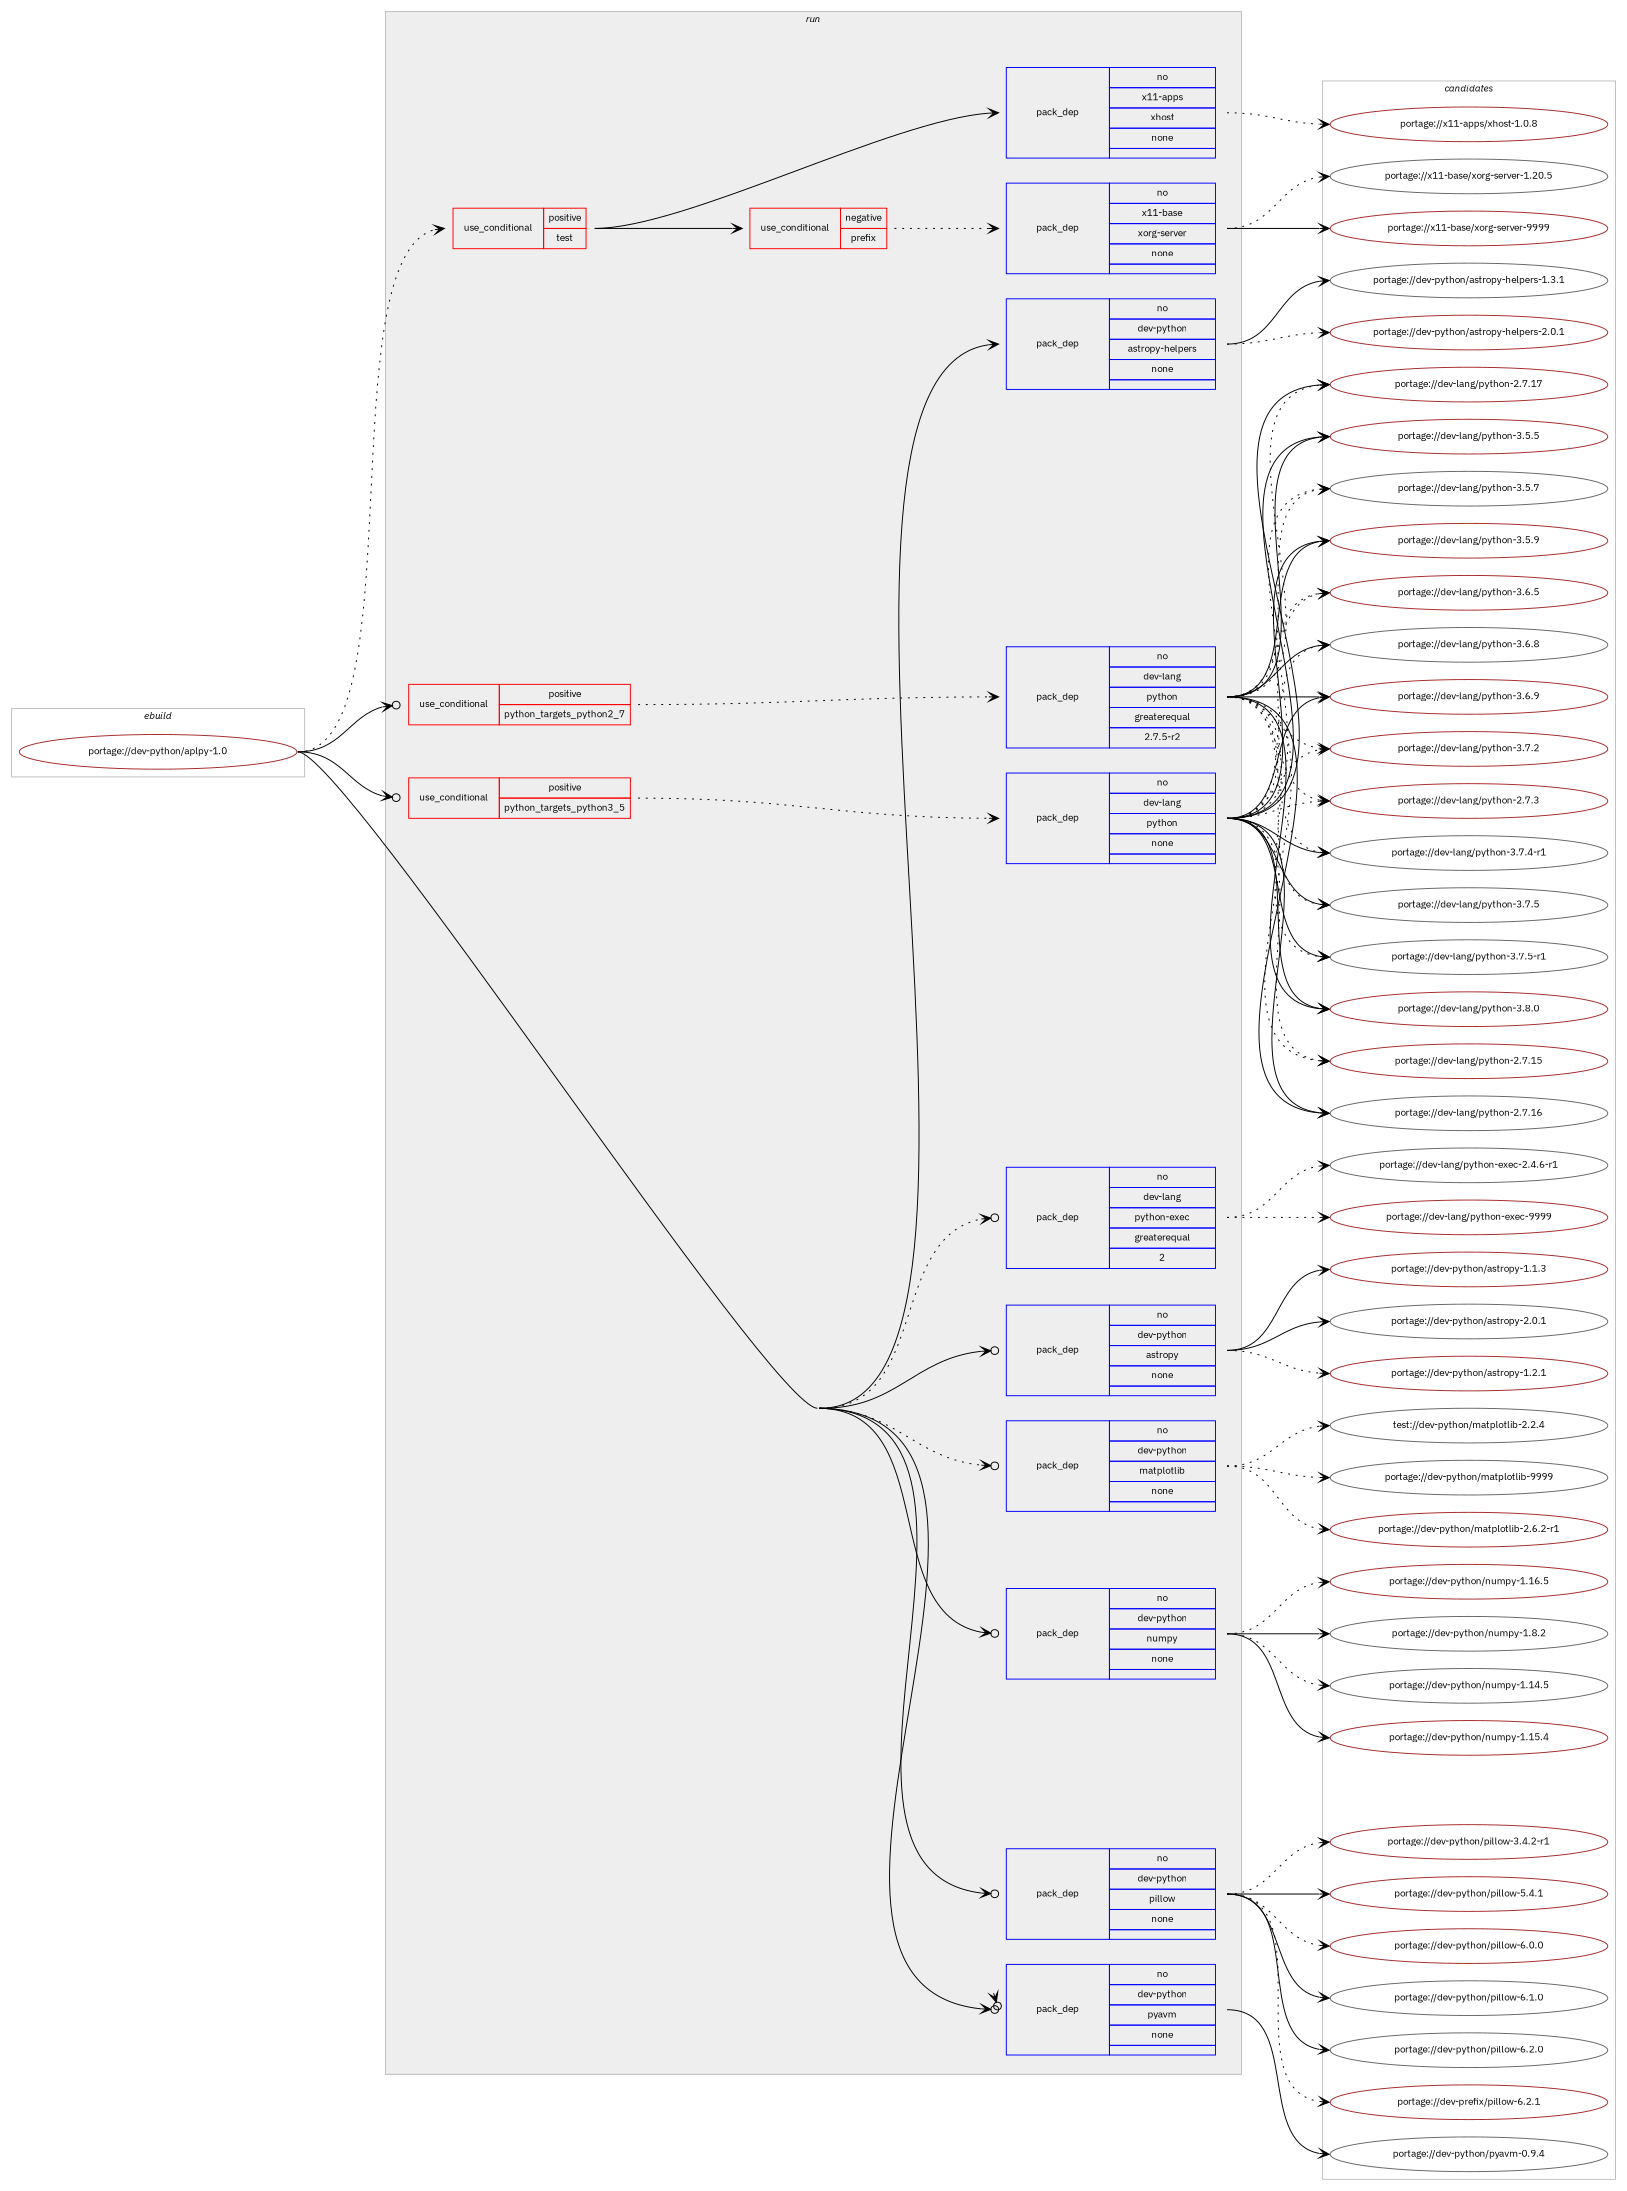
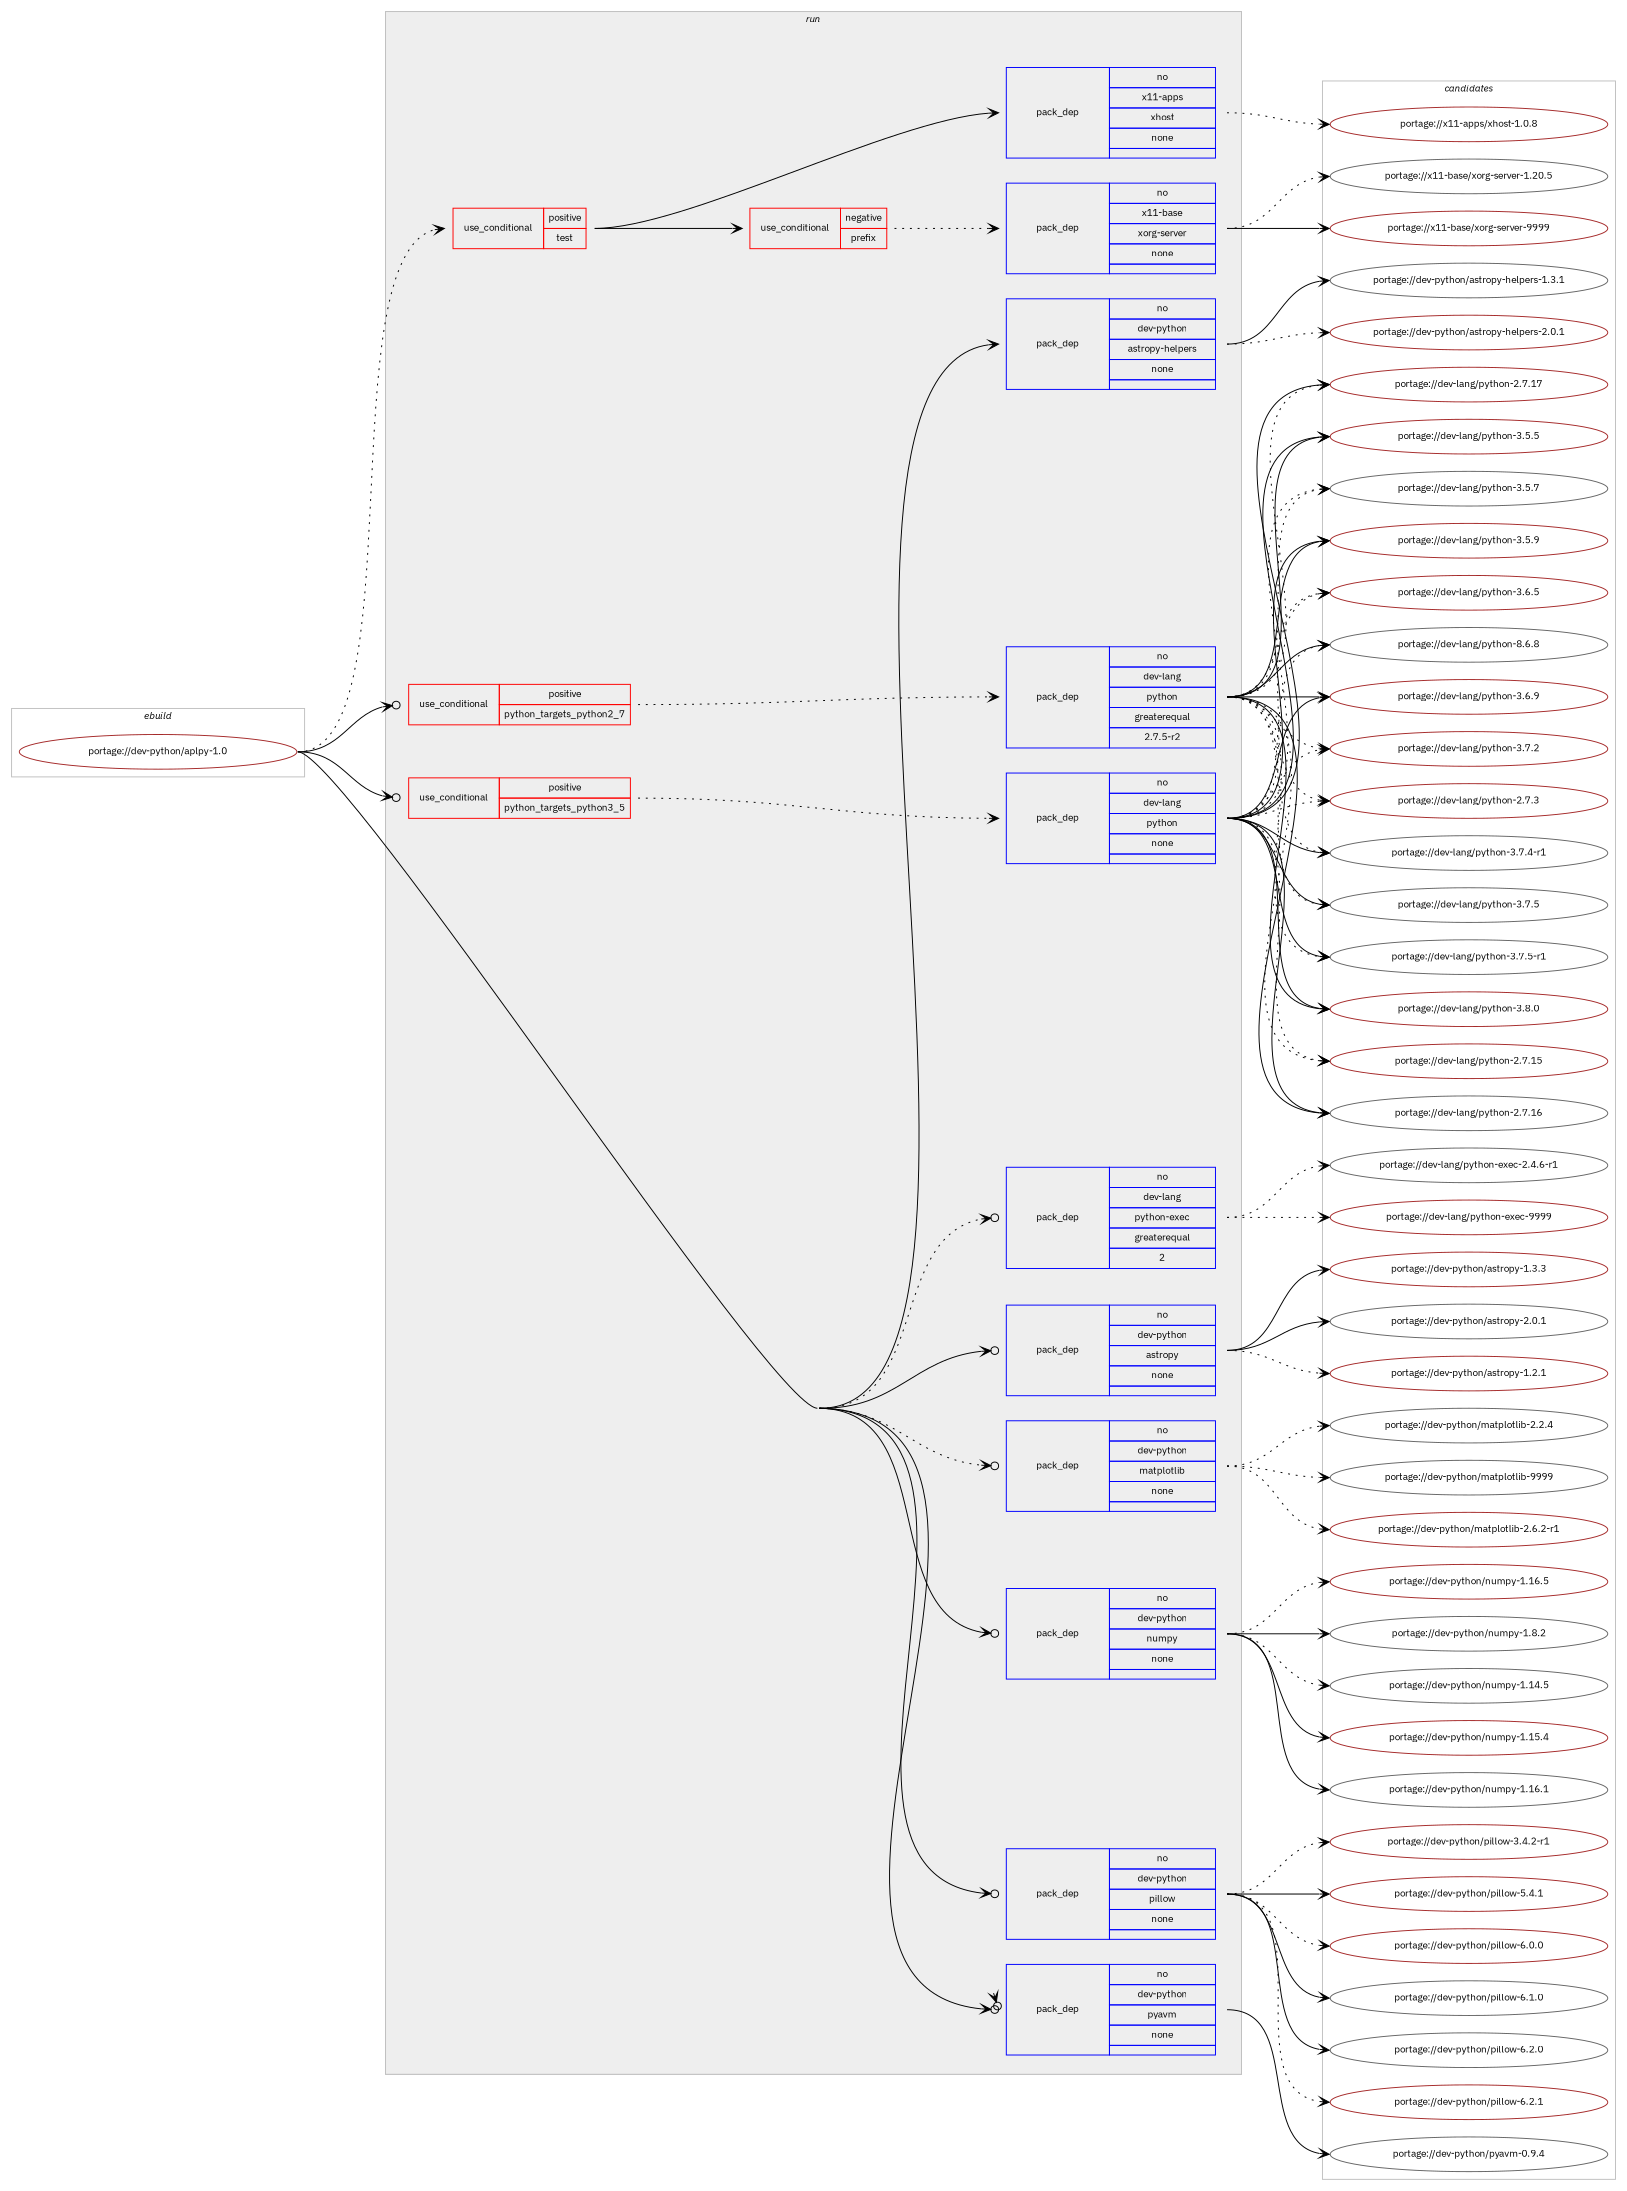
node "portage://dev-lang/python-3.6.8": label "portage://dev-lang/python-3.6.8" -> "portage://dev-lang/python-8.6.8"
node "portage://dev-python/astropy-1.1.3": label "portage://dev-python/astropy-1.1.3" -> "portage://dev-python/astropy-1.3.3"
node "test://dev-python/matplotlib-2.2.4": label "test://dev-python/matplotlib-2.2.4" -> "portage://dev-python/matplotlib-2.2.4"
node "portage://dev-python/numpy-1.16.1": added
node "portage://dev-prefix/pillow-6.2.1": label "portage://dev-prefix/pillow-6.2.1" -> "portage://dev-python/pillow-6.2.1"
